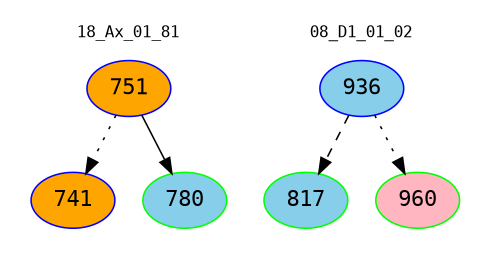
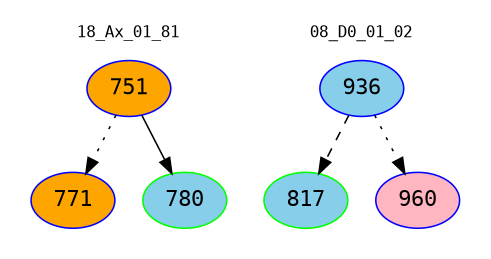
cluster "08_D1_01_02": label "08_D1_01_02" -> "08_D0_01_02"
node "741": label "741" -> "771"
node "960": color green -> blue
